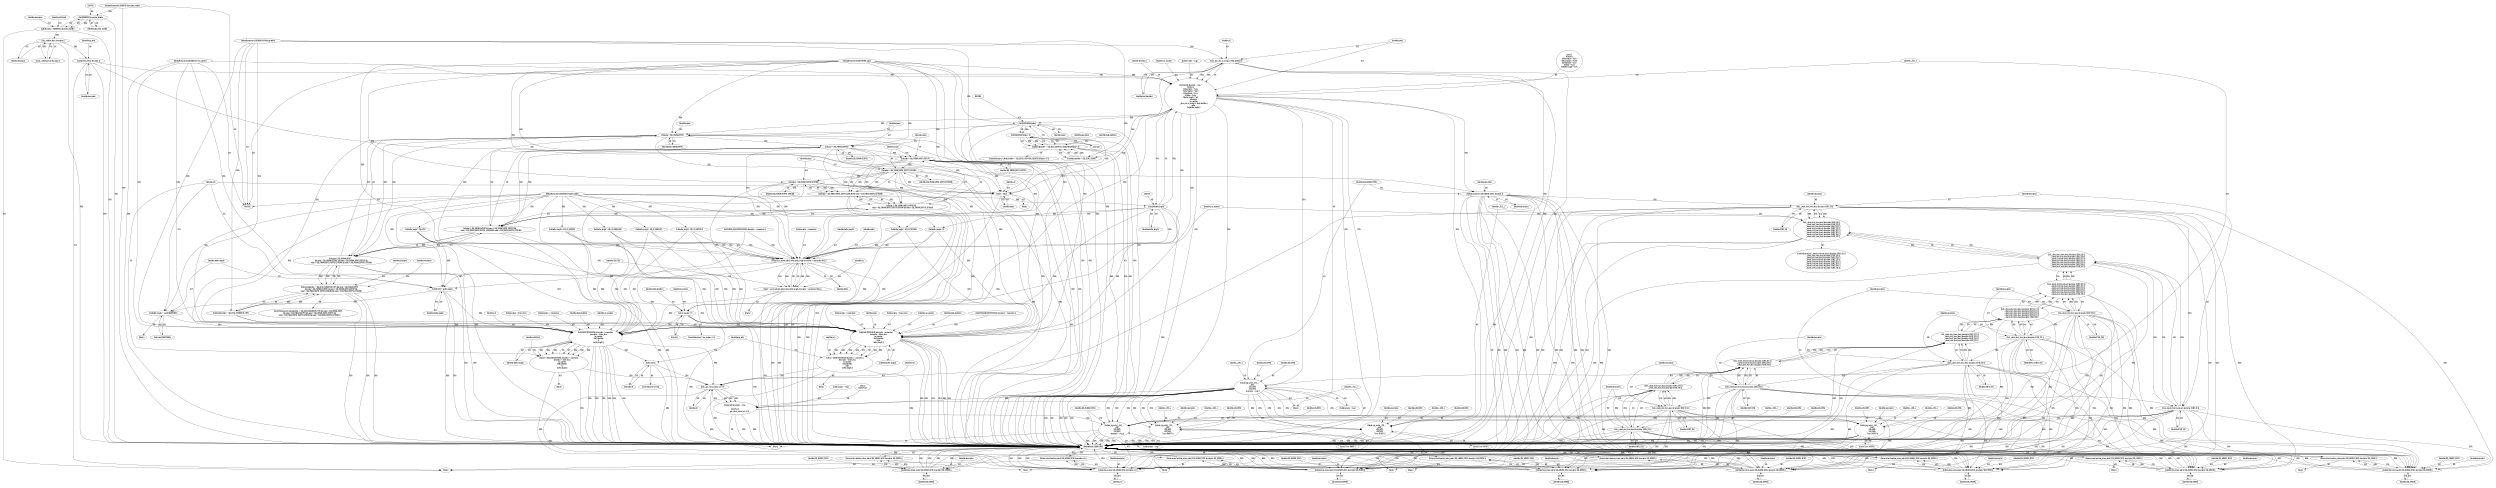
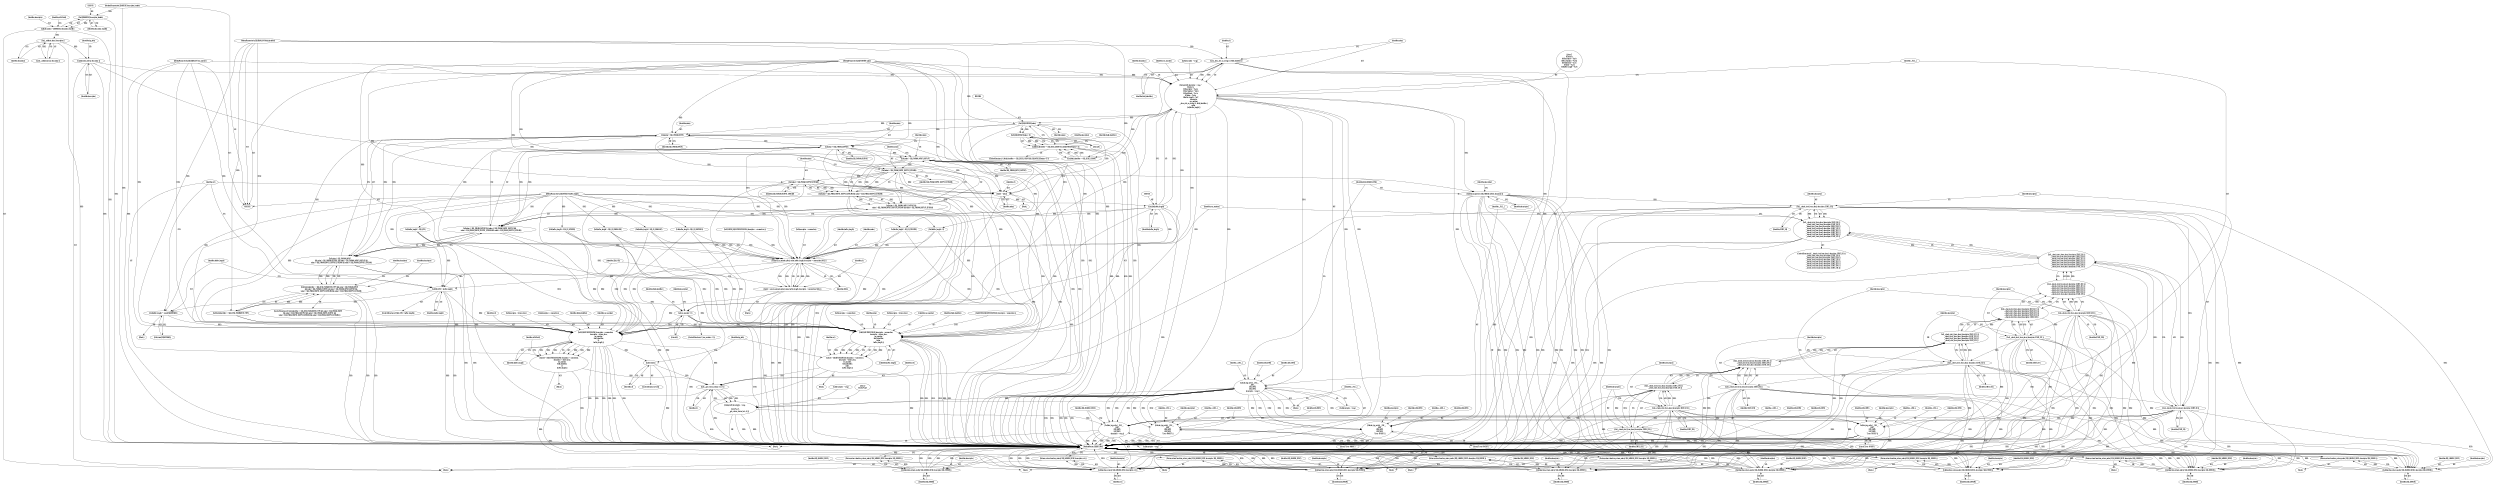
node "(ControlStructure,if (SQL_NTS != buffer_length))": added
node "(MethodReturn,STATE_S11)": label "(MethodReturn,STATE_S11)" -> "(Identifier,STATE_S11)"
